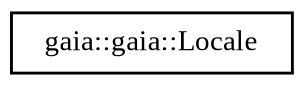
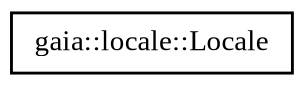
node "gaia::gaia::Locale": label "gaia::gaia::Locale" -> "gaia::locale::Locale"
